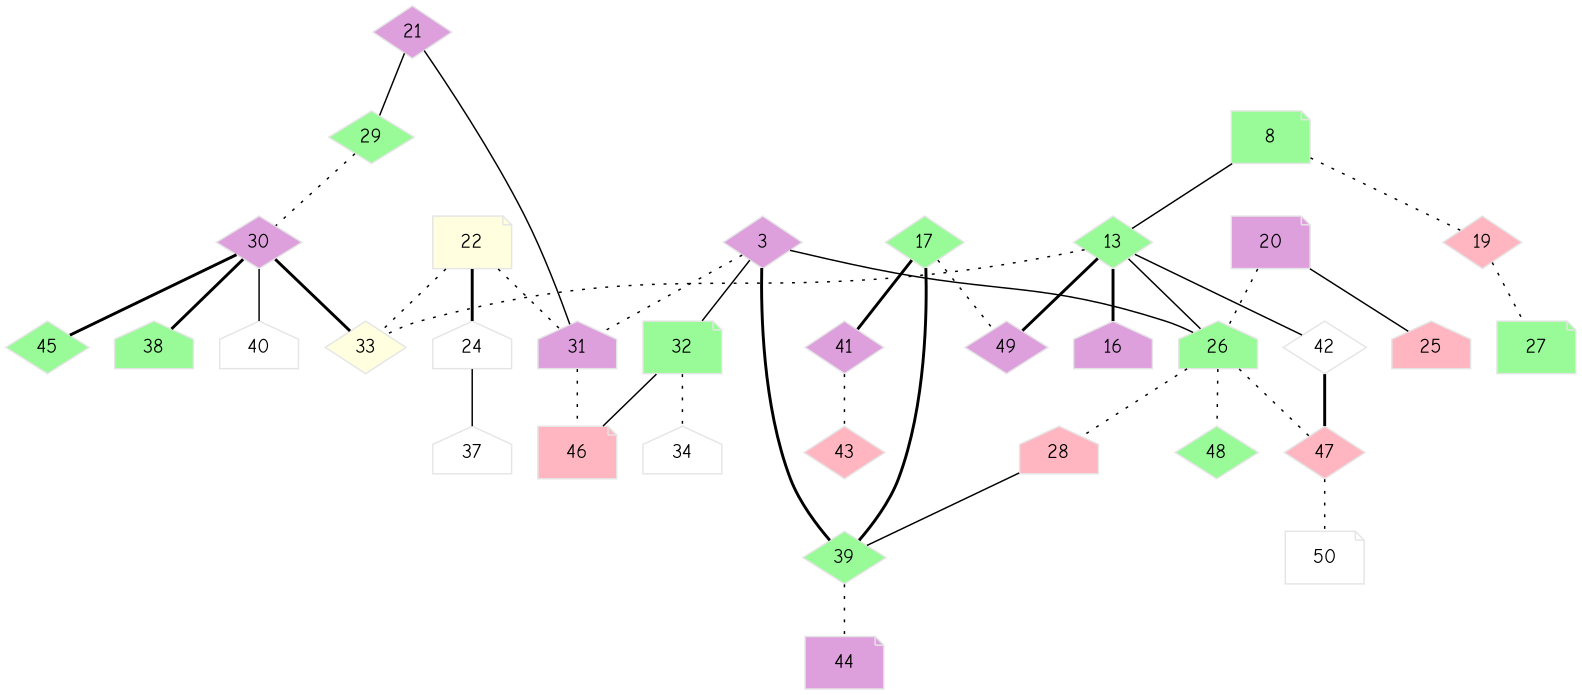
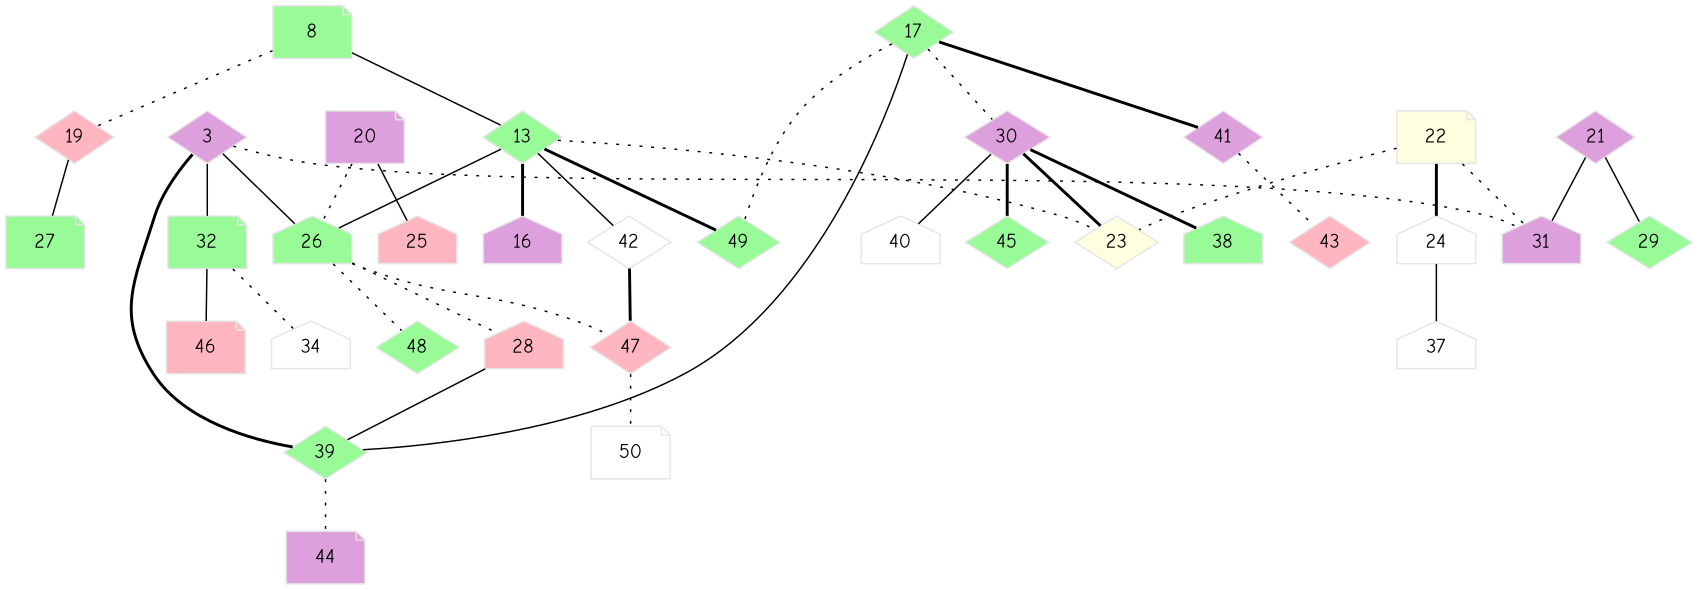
edge "29" -- "30": now "17" -- "30"
edge "19" -- "27": style dotted -> solid
node "33": label "33" -> "23"
node "49": fillcolor plum -> palegreen
edge "31" -- "46": removed
edge "17" -- "39": style bold -> solid
